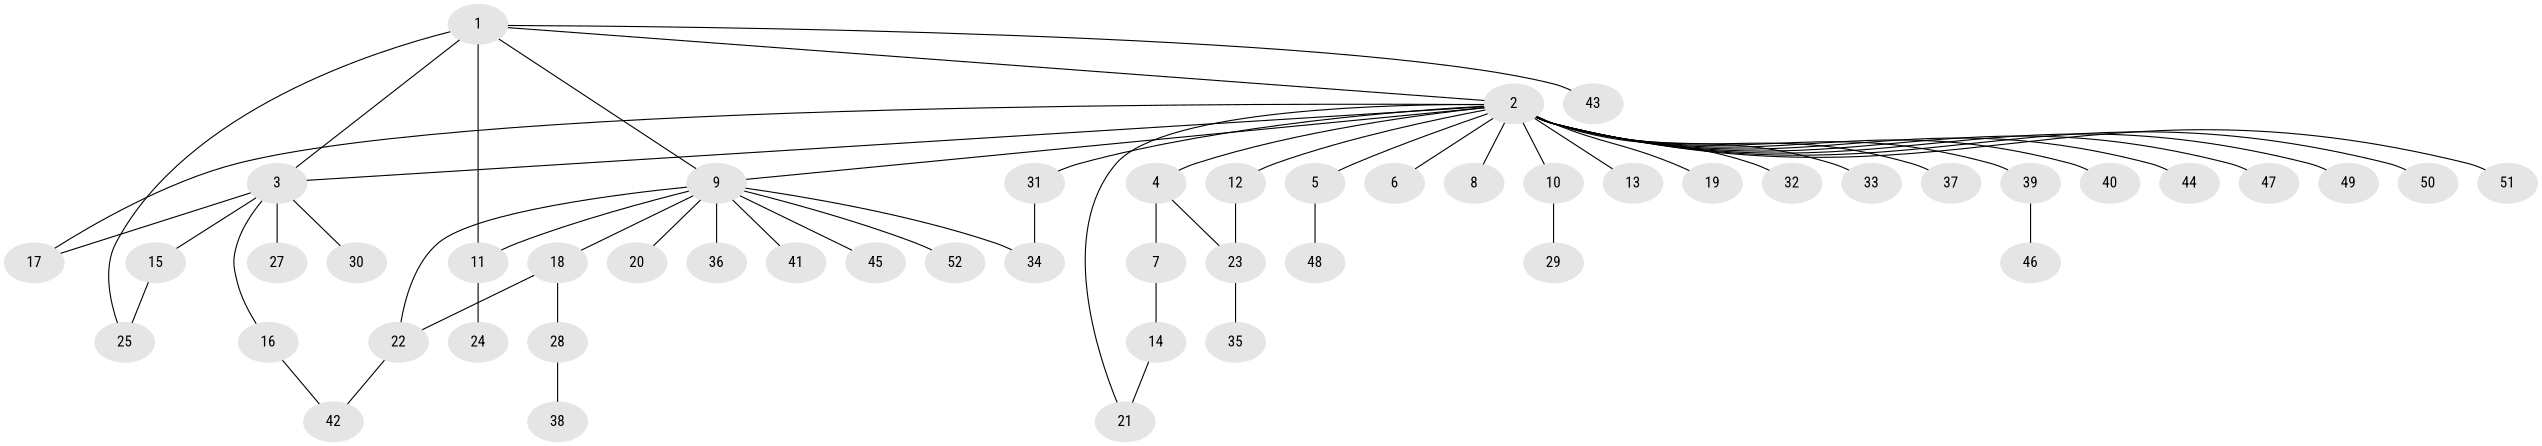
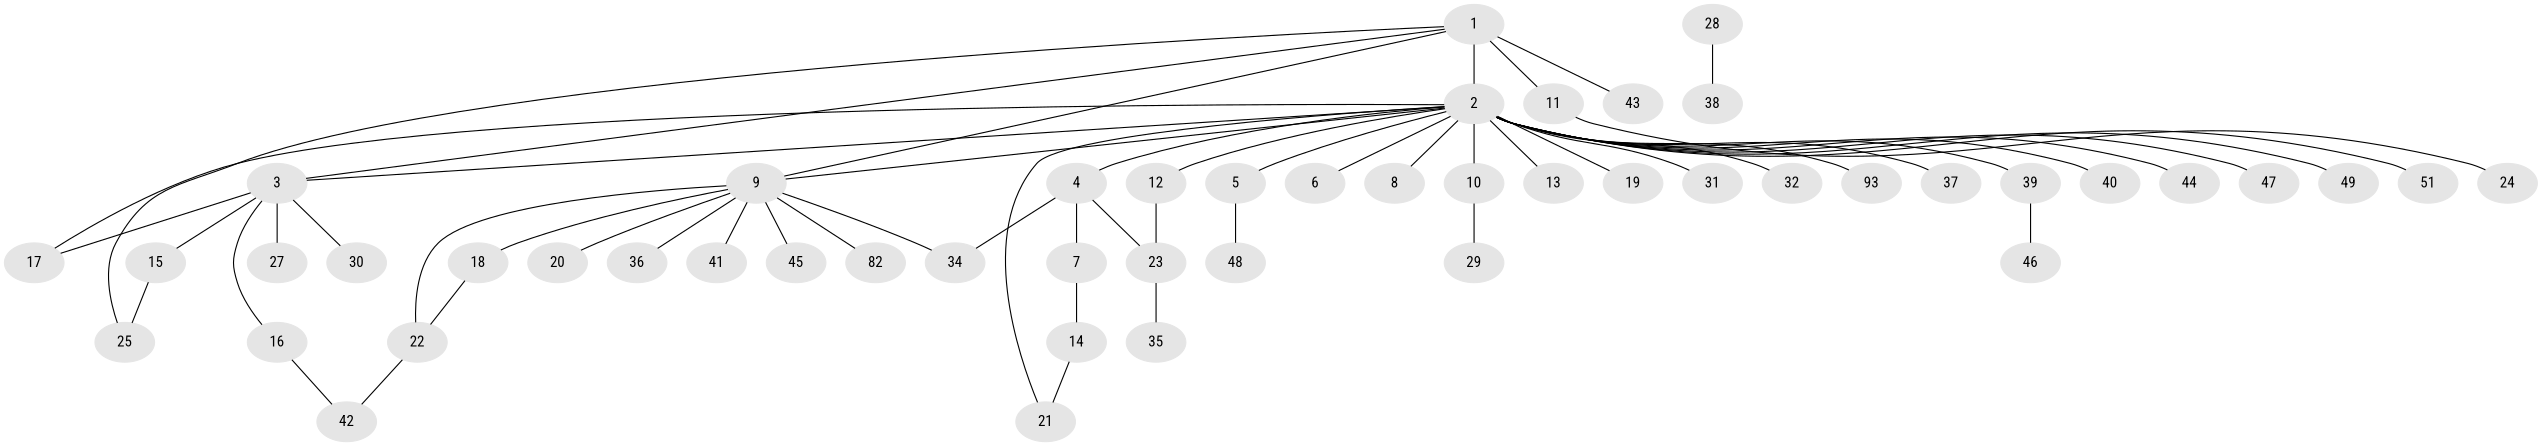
node "33": label "33" -> "93"
node "50": removed
edge "9" -- "11": removed
edge "31" -- "34": now "4" -- "34"
node "52": label "52" -> "82"
edge "18" -- "28": removed
